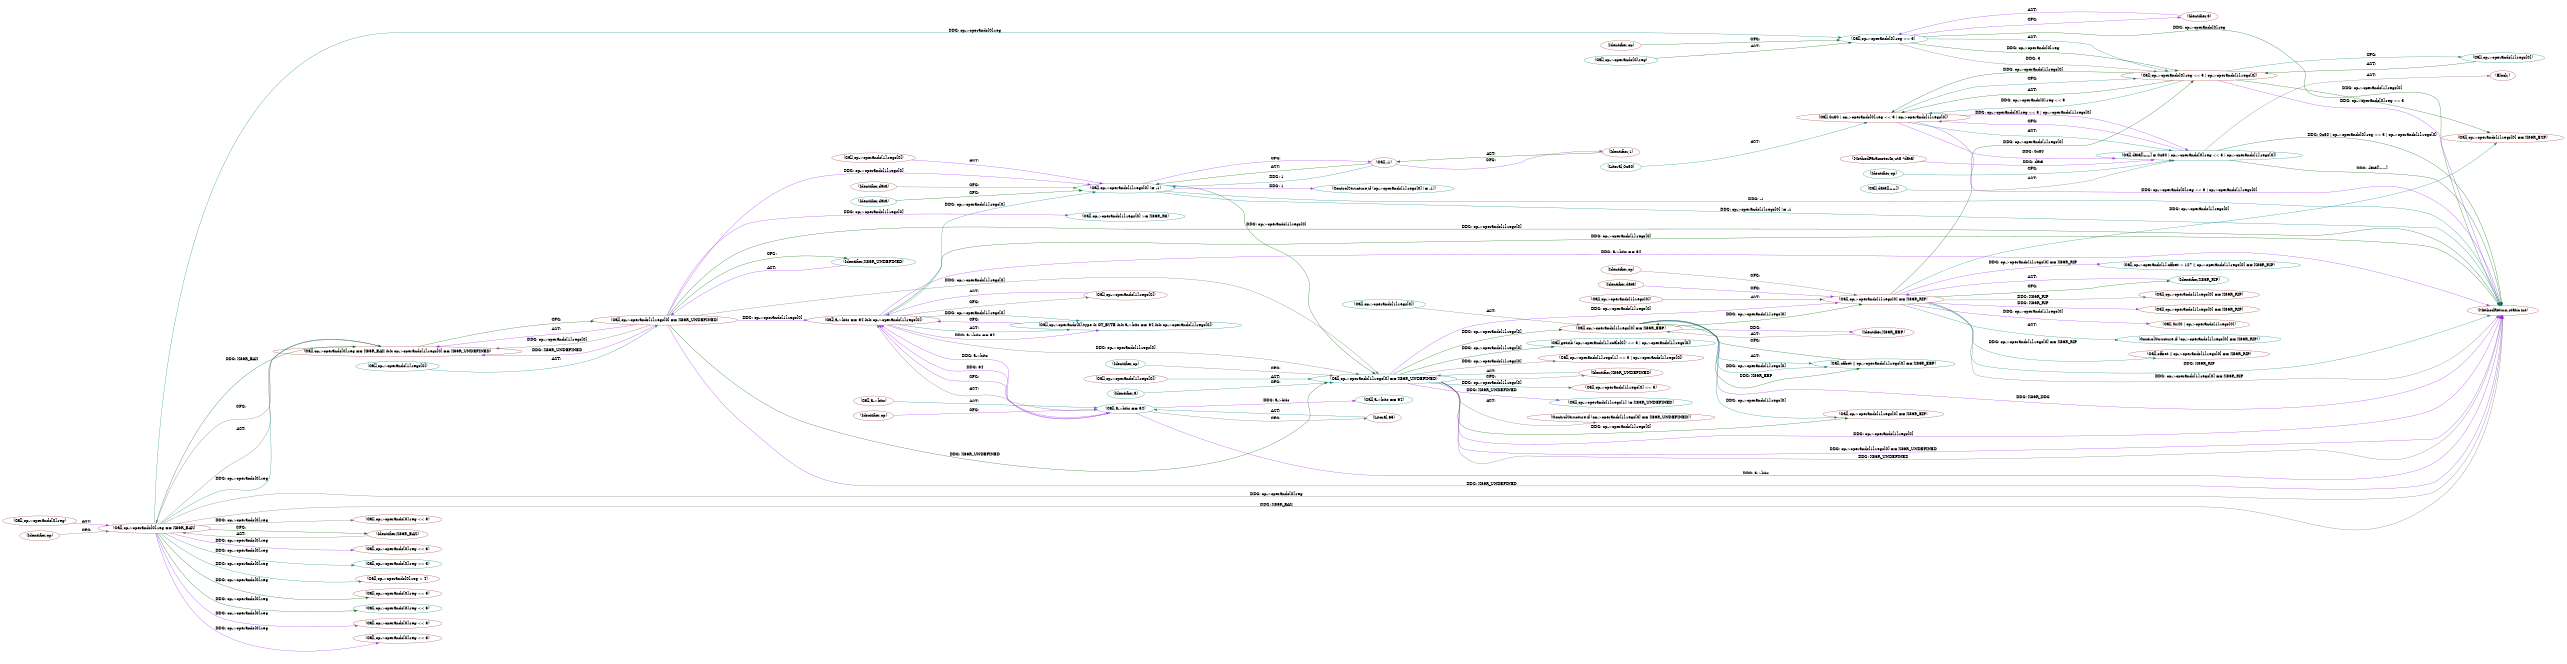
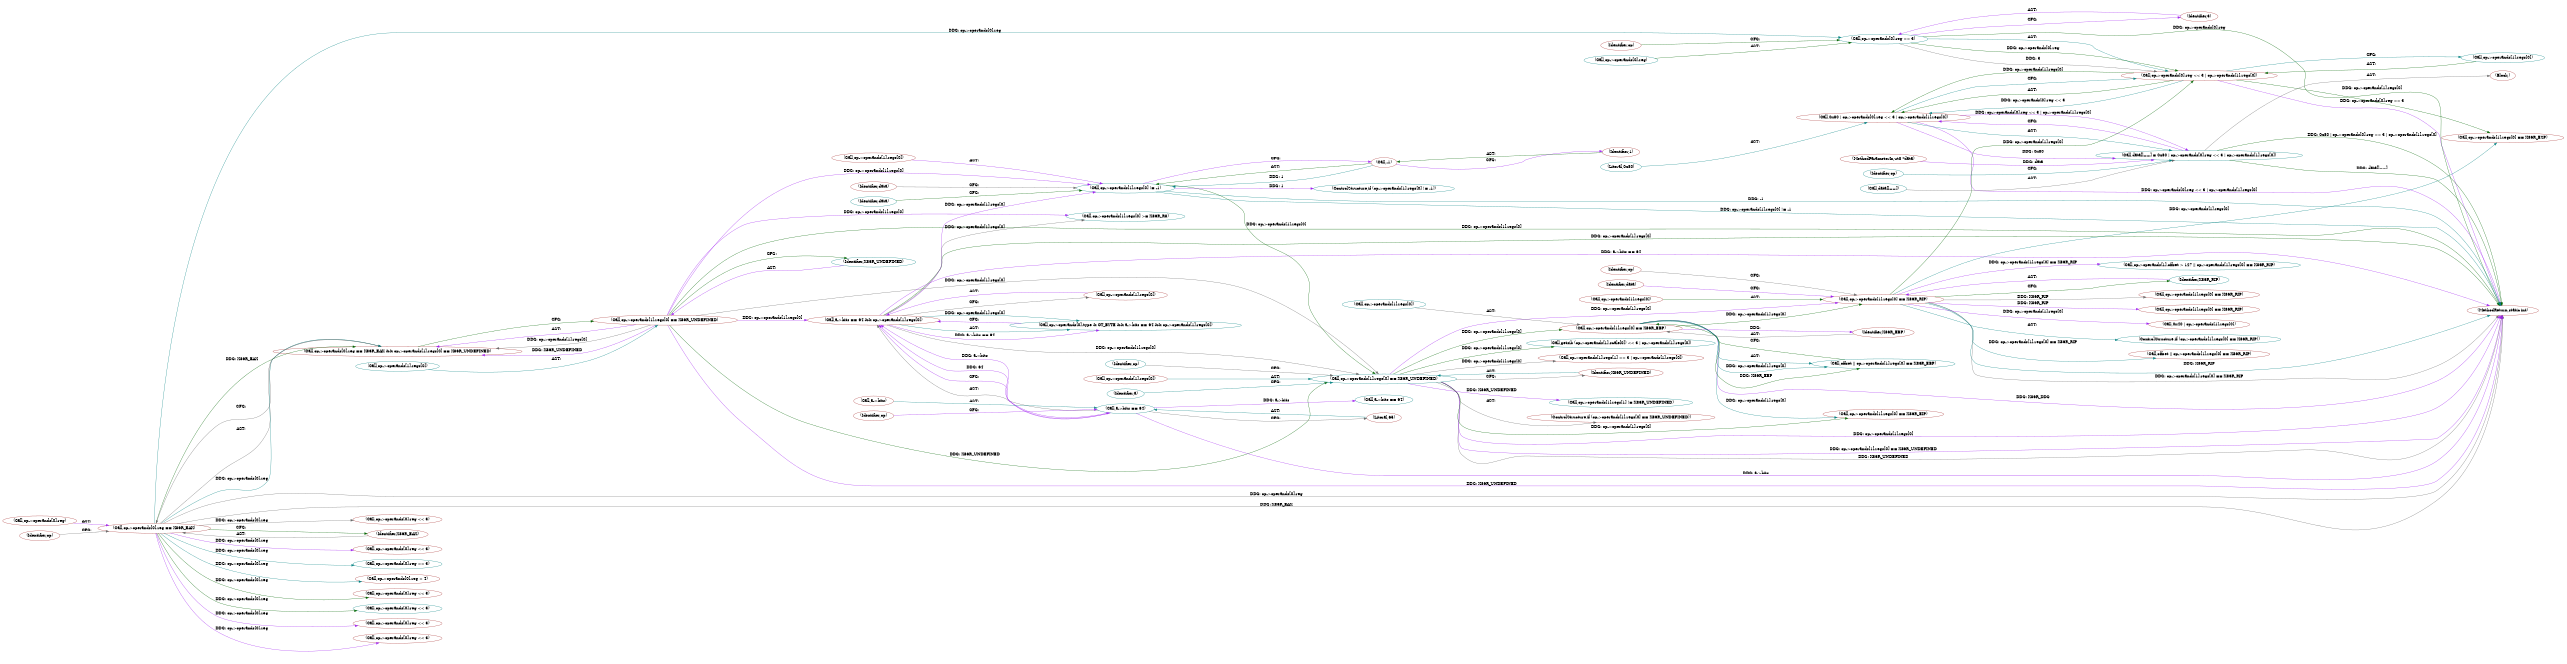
edge "(Call,a->bits == 64 && op->operands[1].regs[0])" -> "(Call,op->operands[1].regs[0] != -1)": color teal -> purple
edge "(Call,a->bits == 64 && op->operands[1].regs[0])" -> "(Call,op->operands[1].regs[0] >= X86R_R8)": added, label "DDG: op->operands[1].regs[0]"
node "(Call,op->operands[1].regs[0] << 3)": removed
